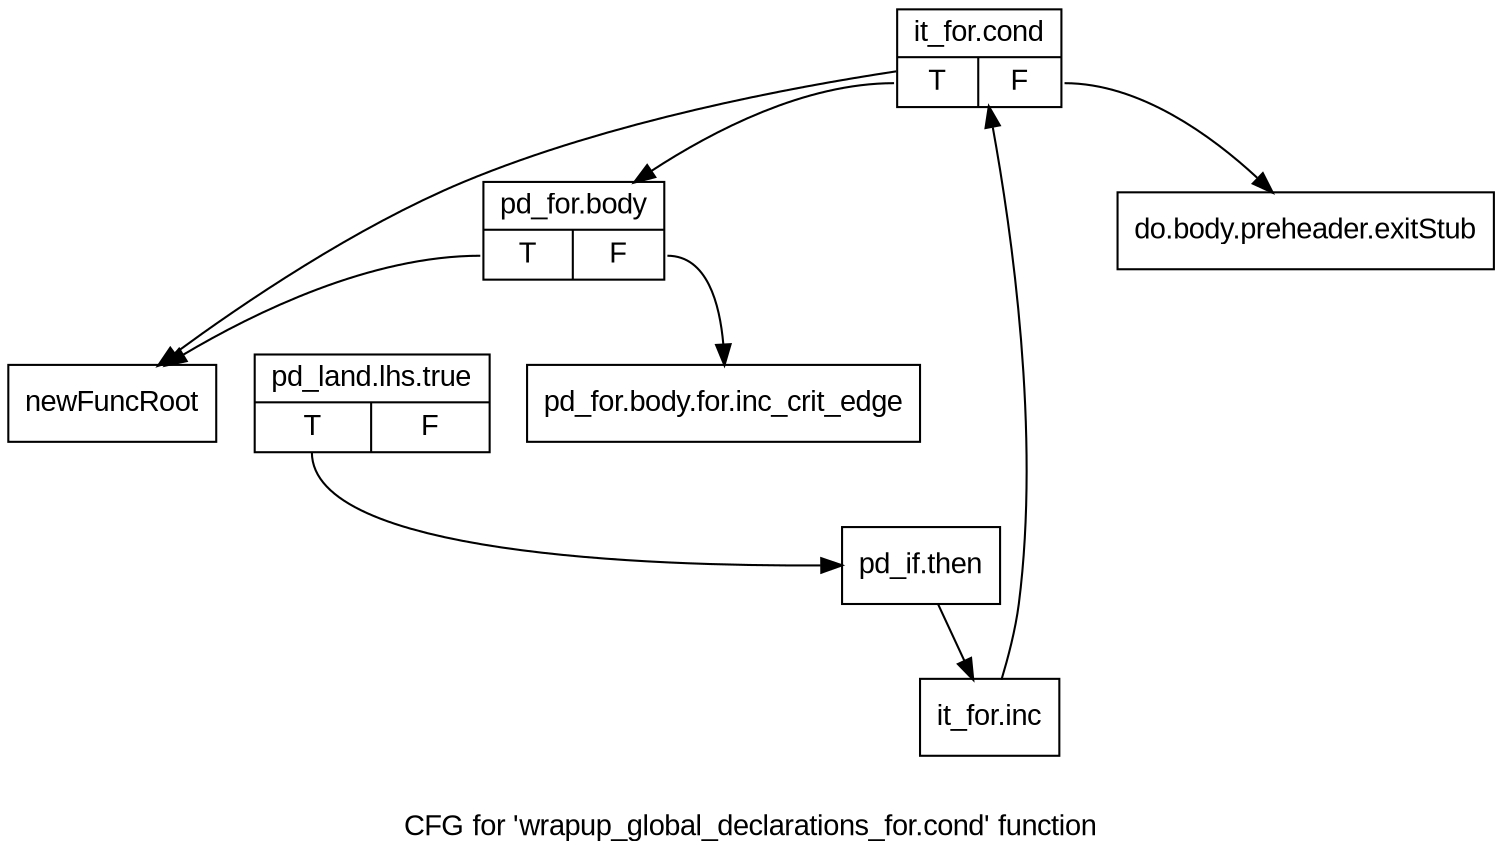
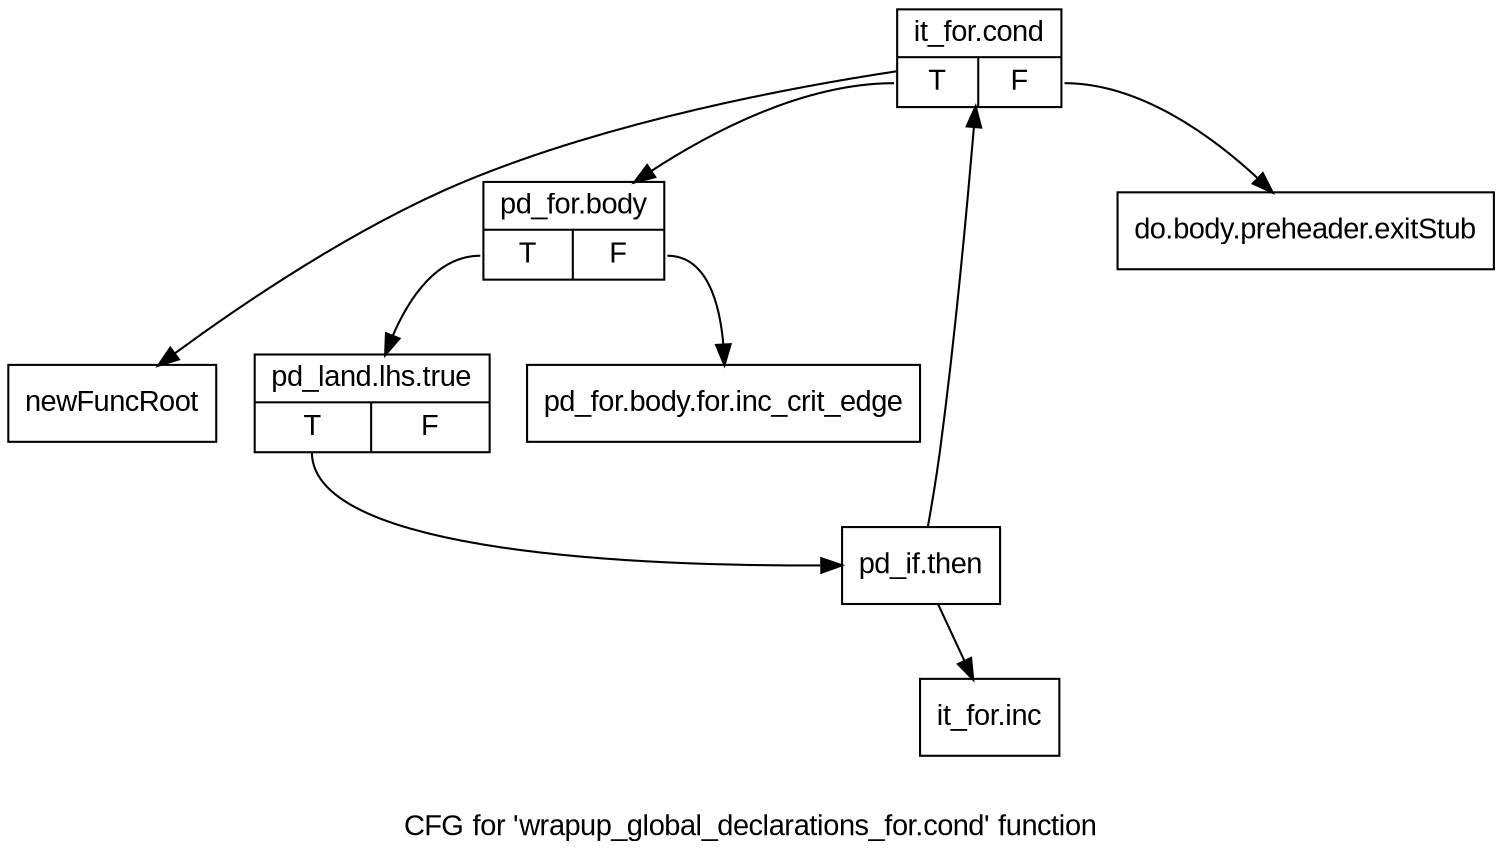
edge "pd_for.body" -> "newFuncRoot": now "pd_for.body" -> "pd_land.lhs.true"
edge "it_for.inc" -> "it_for.cond": now "pd_if.then" -> "it_for.cond"
